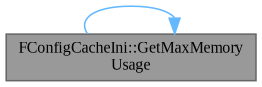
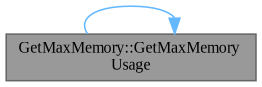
node "FConfigCacheIni::GetMaxMemory Usage": label "FConfigCacheIni::GetMaxMemory Usage" -> "GetMaxMemory::GetMaxMemory Usage"
